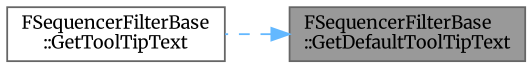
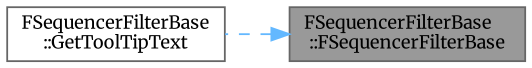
node "FSequencerFilterBase ::GetDefaultToolTipText": label "FSequencerFilterBase ::GetDefaultToolTipText" -> "FSequencerFilterBase ::FSequencerFilterBase"
